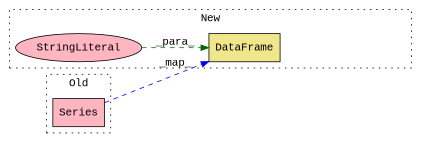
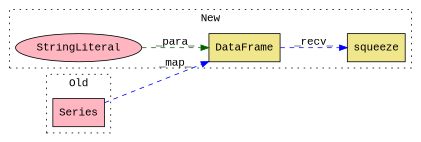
node "squeeze": added
